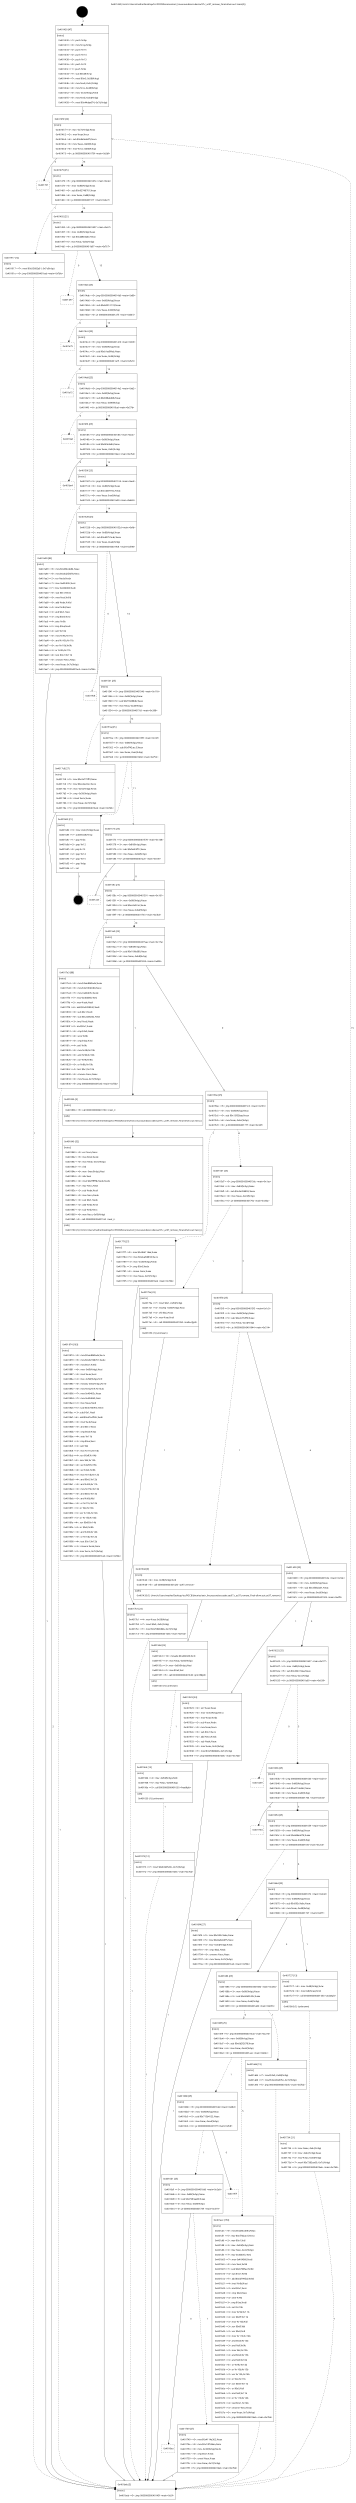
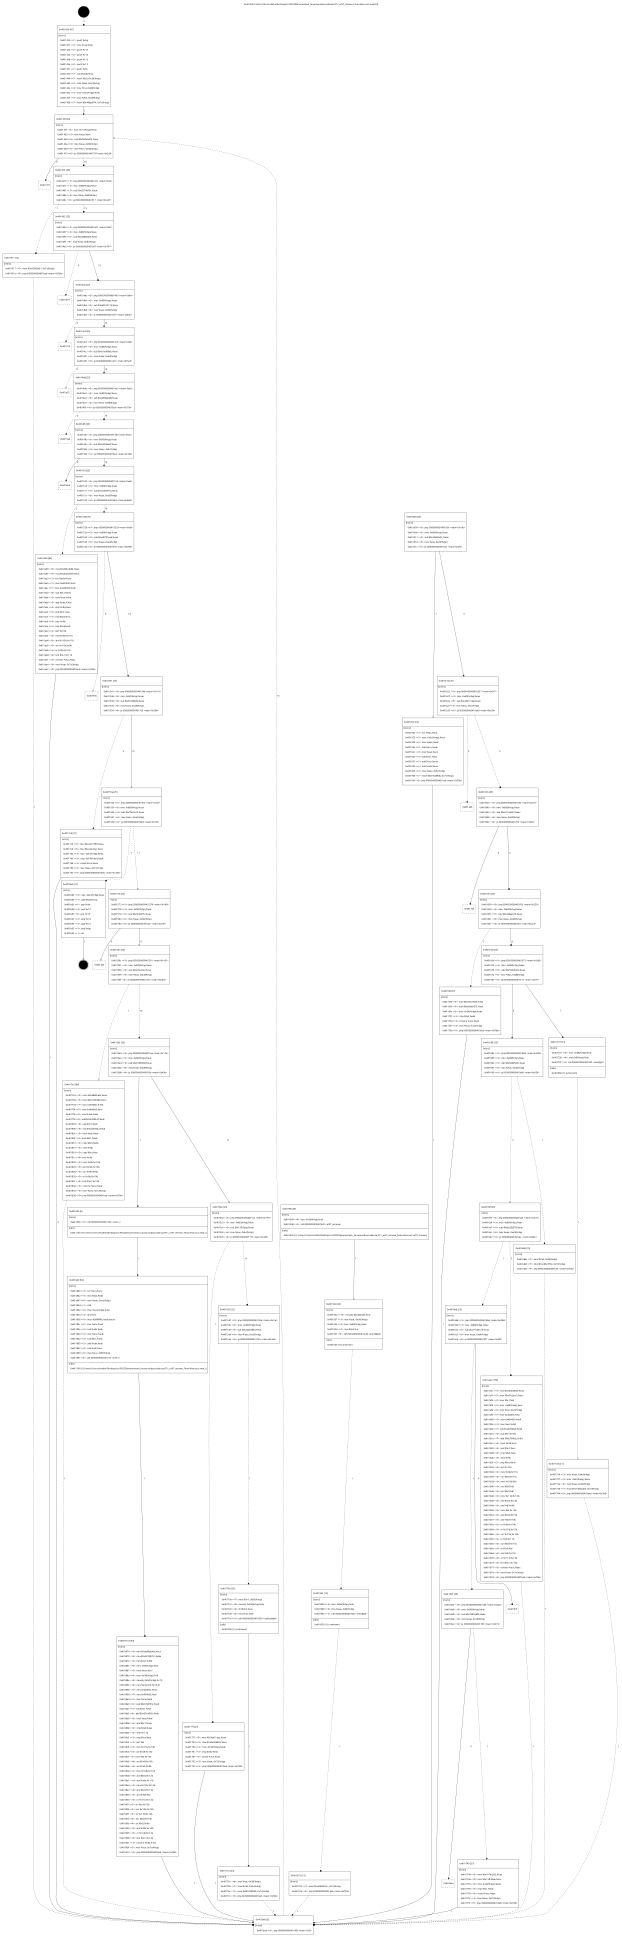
node "0x4015f0 [25]": removed
